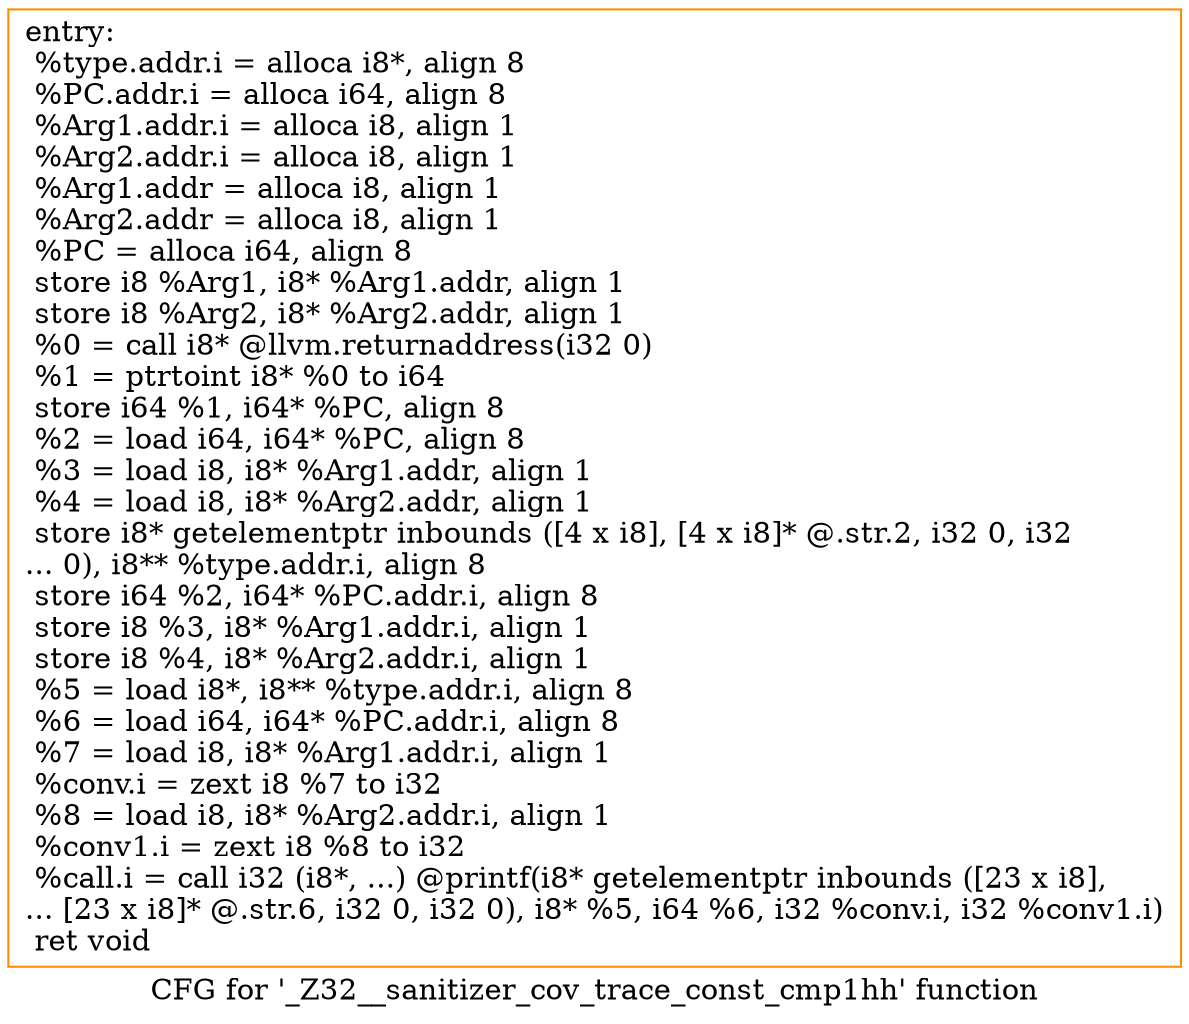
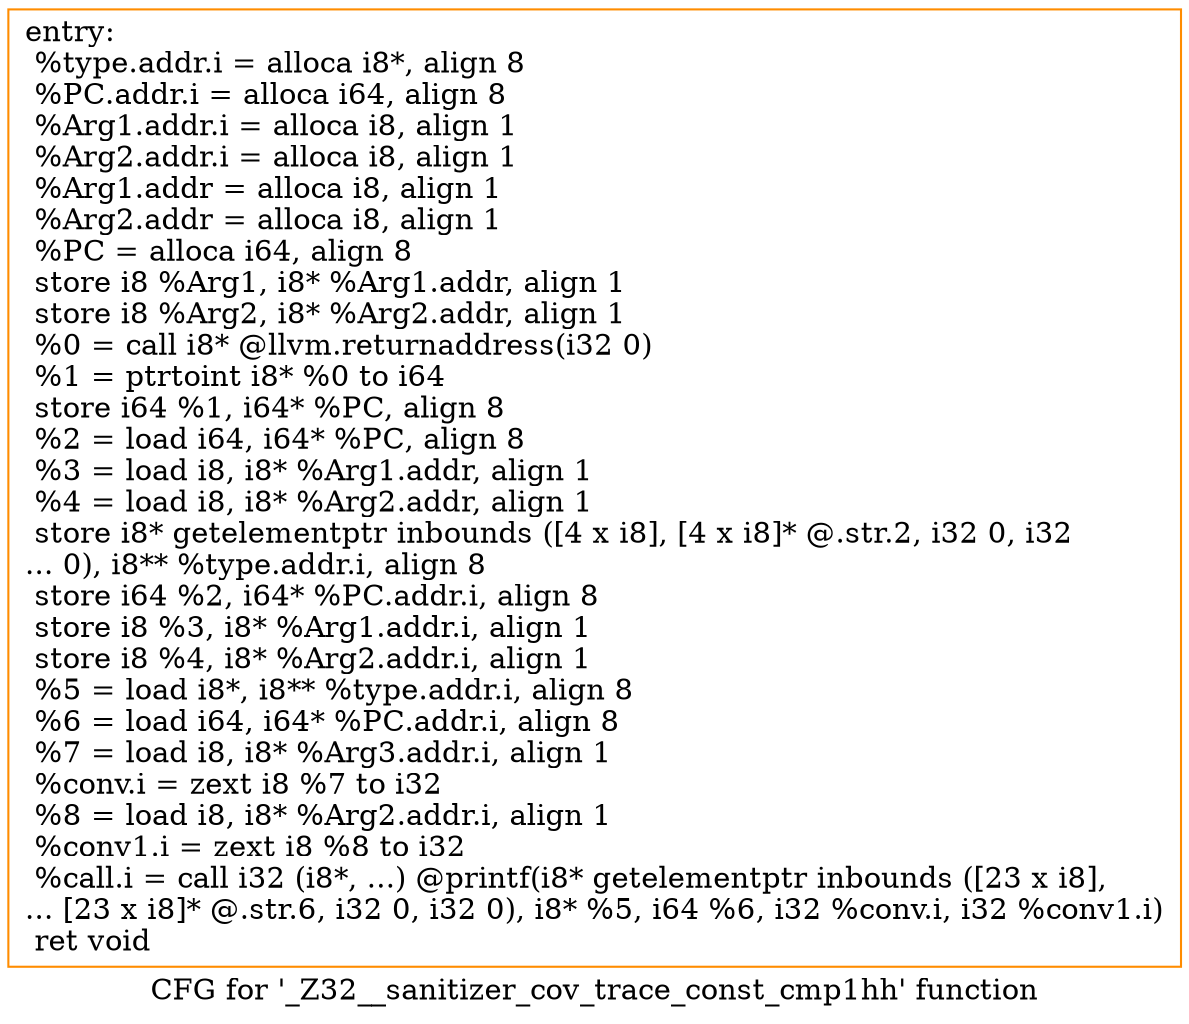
node "entry:": text "%7 = load i8, i8* %Arg1.addr.i, align 1" -> "%7 = load i8, i8* %Arg3.addr.i, align 1"
